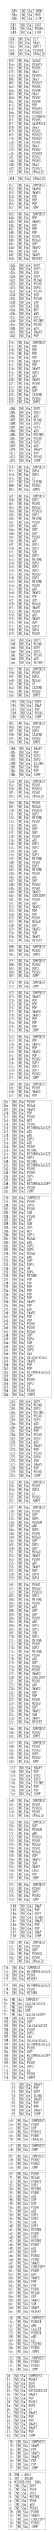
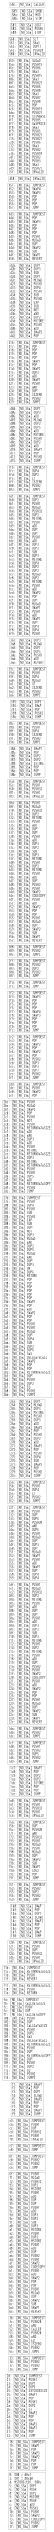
node "58c: [NO_SSA] CALLER": added
